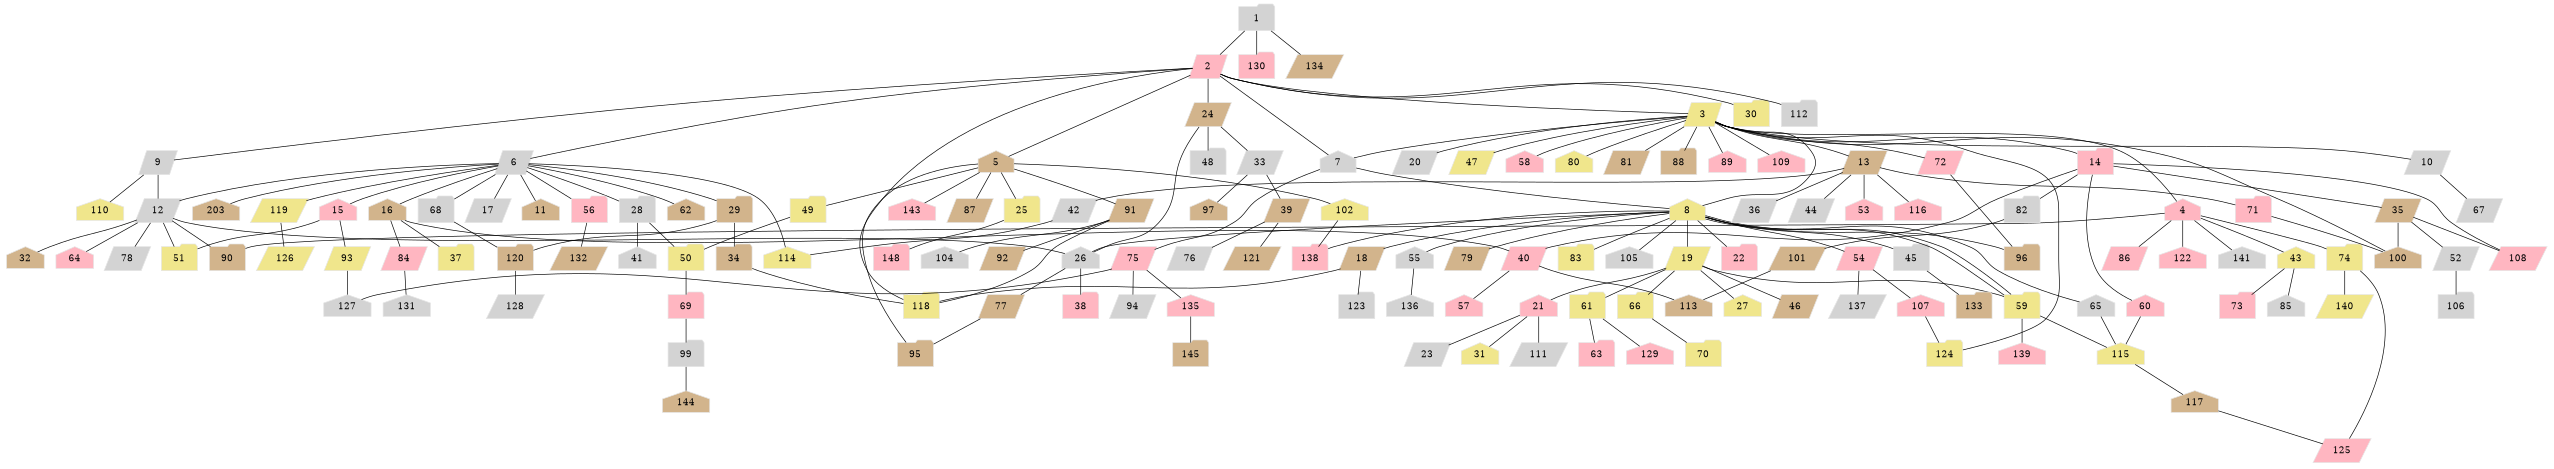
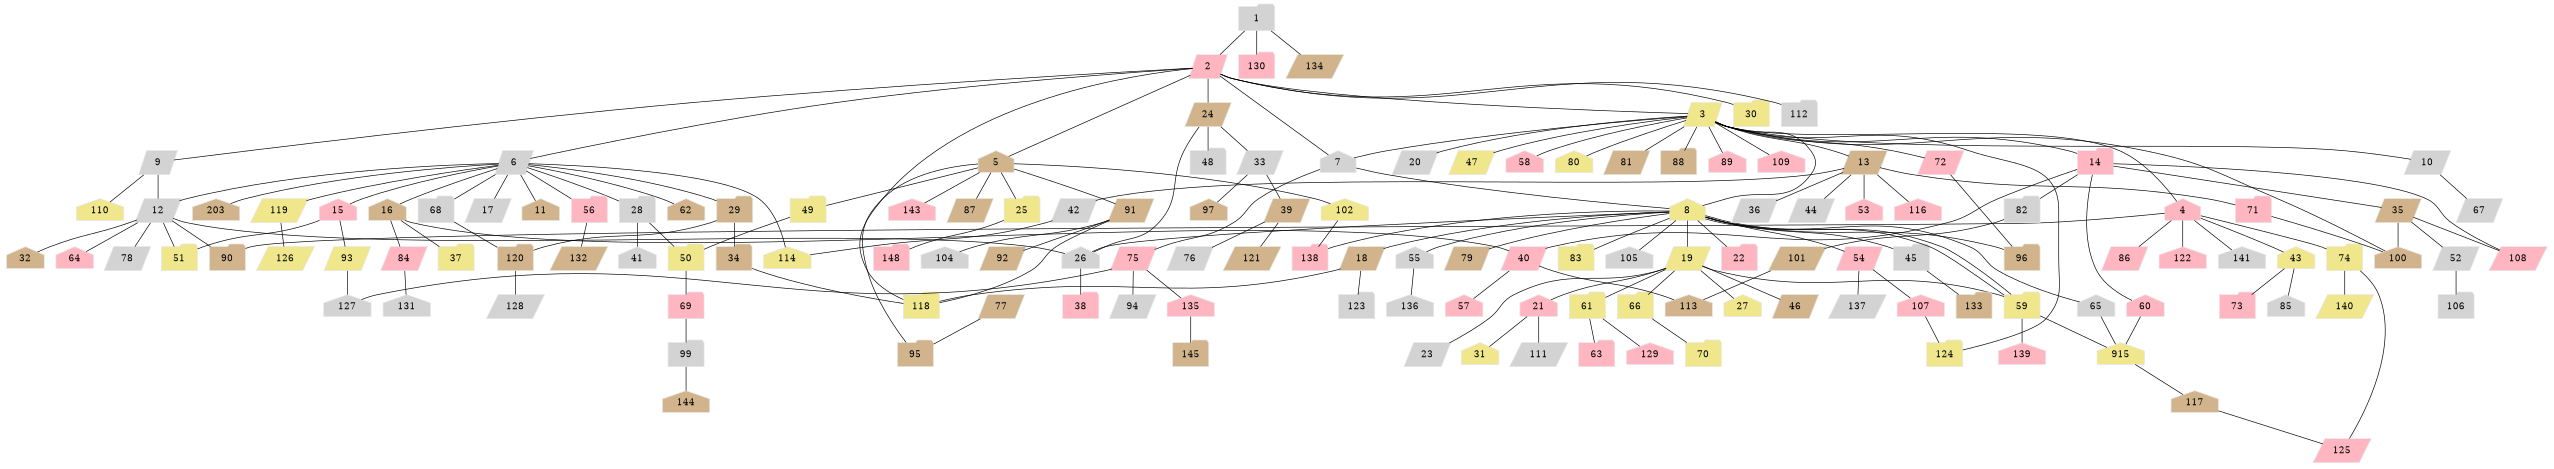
edge "26" -- "77": removed
edge "21" -- "23": now "19" -- "23"
node "115": label "115" -> "915"
